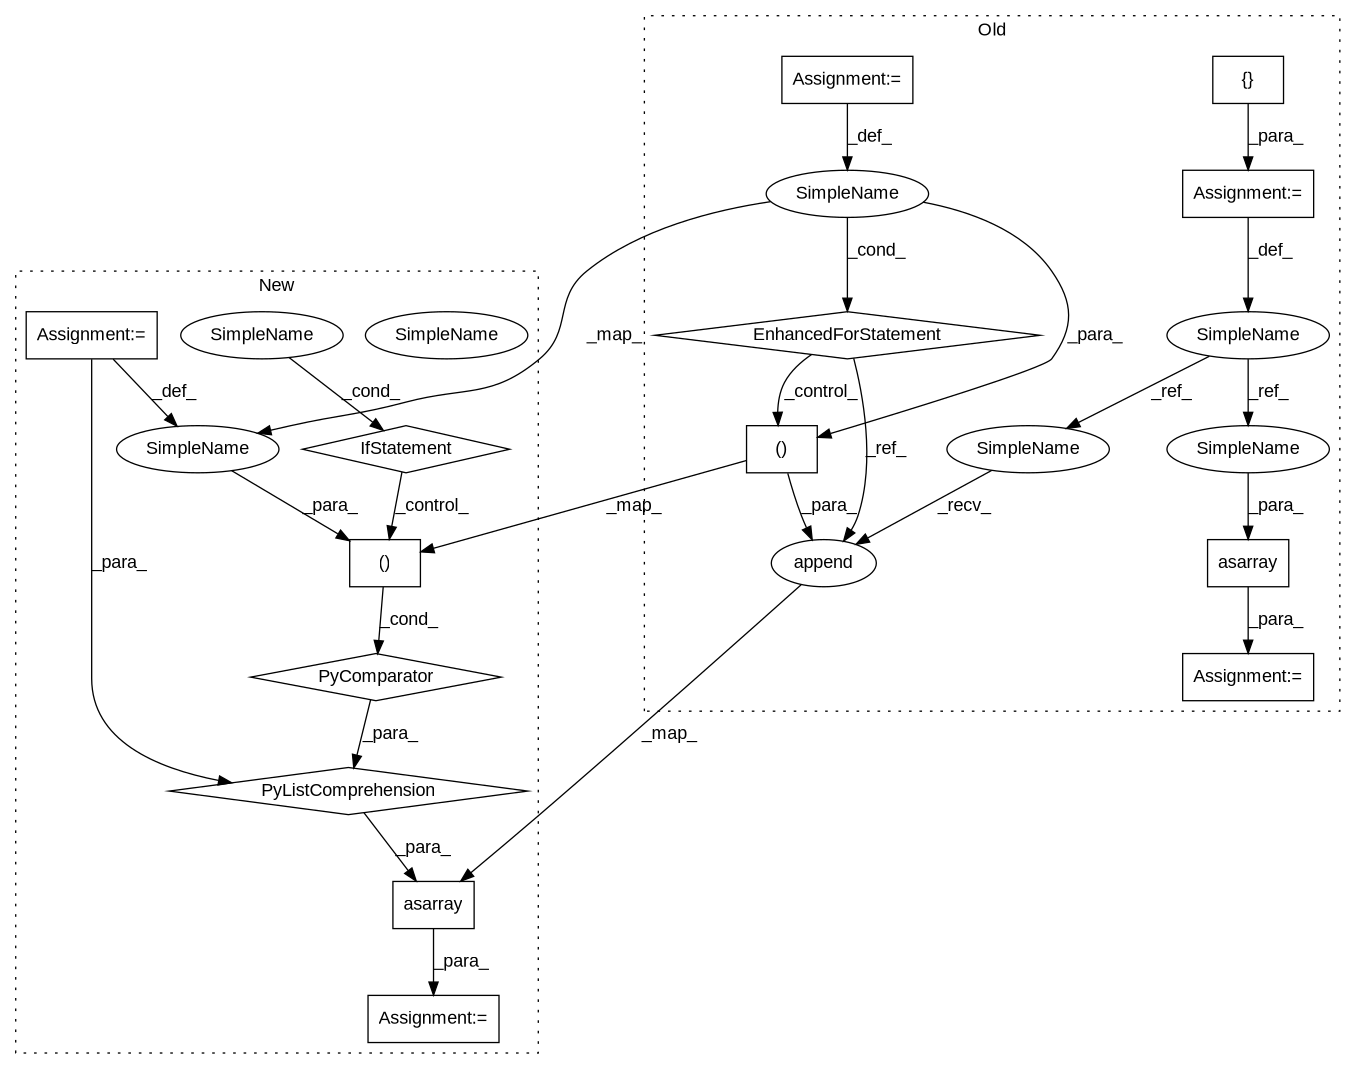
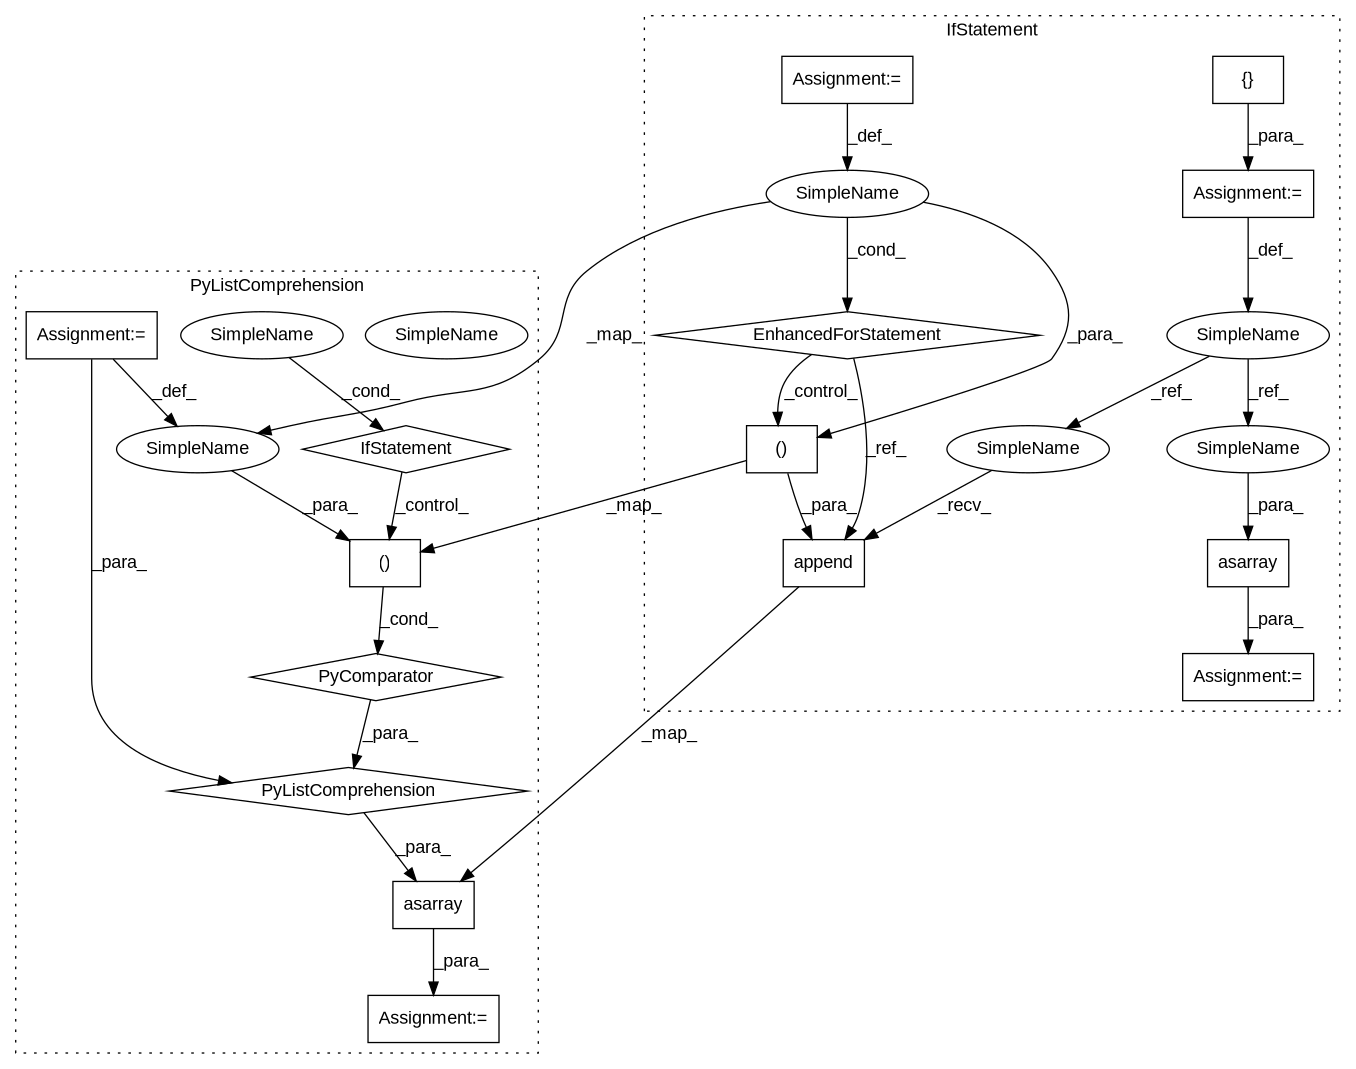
cluster "Old": label "Old" -> "IfStatement"
cluster "New": label "New" -> "PyListComprehension"
node "append": shape ellipse -> box
